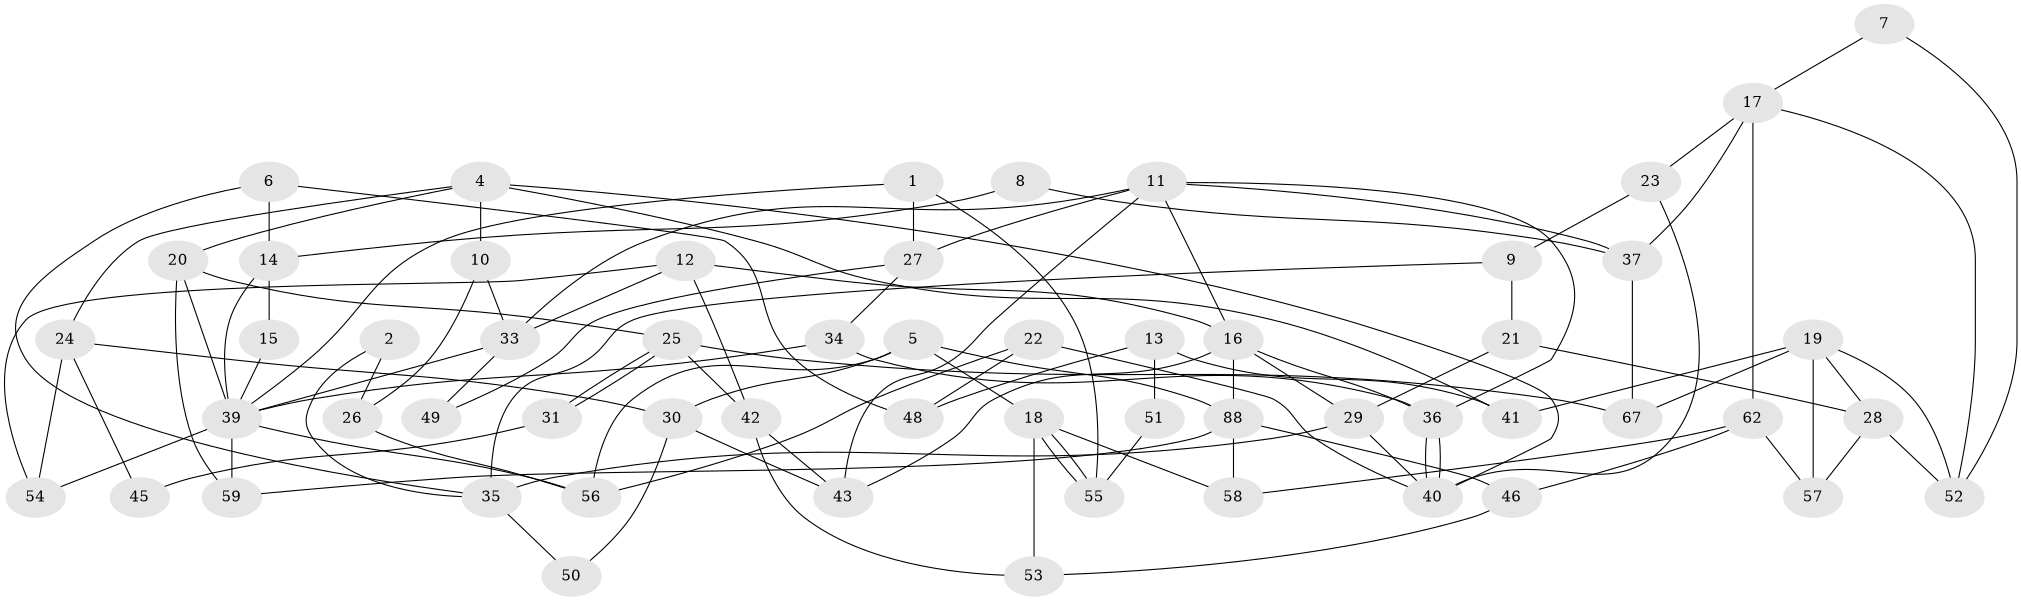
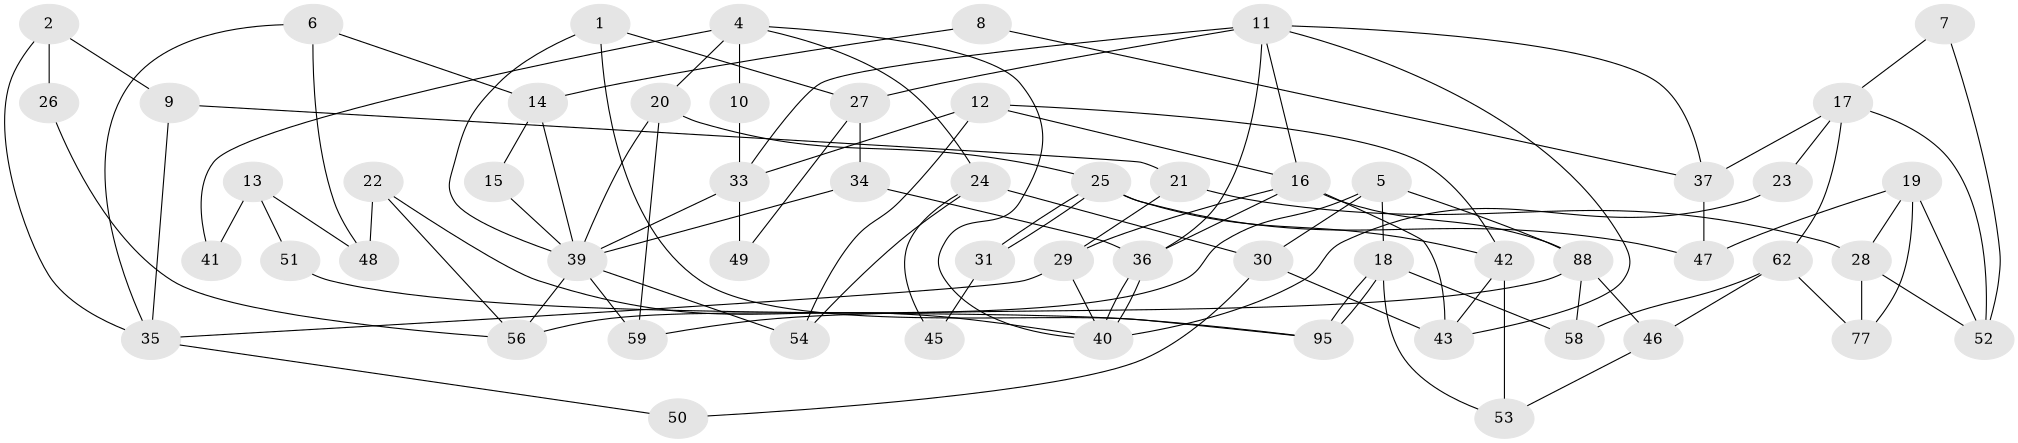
edge "23" -- "9": now "2" -- "9"
edge "10" -- "26": removed
edge "19" -- "41": removed
node "67": label "67" -> "47"
node "55": label "55" -> "95"
node "57": label "57" -> "77"
